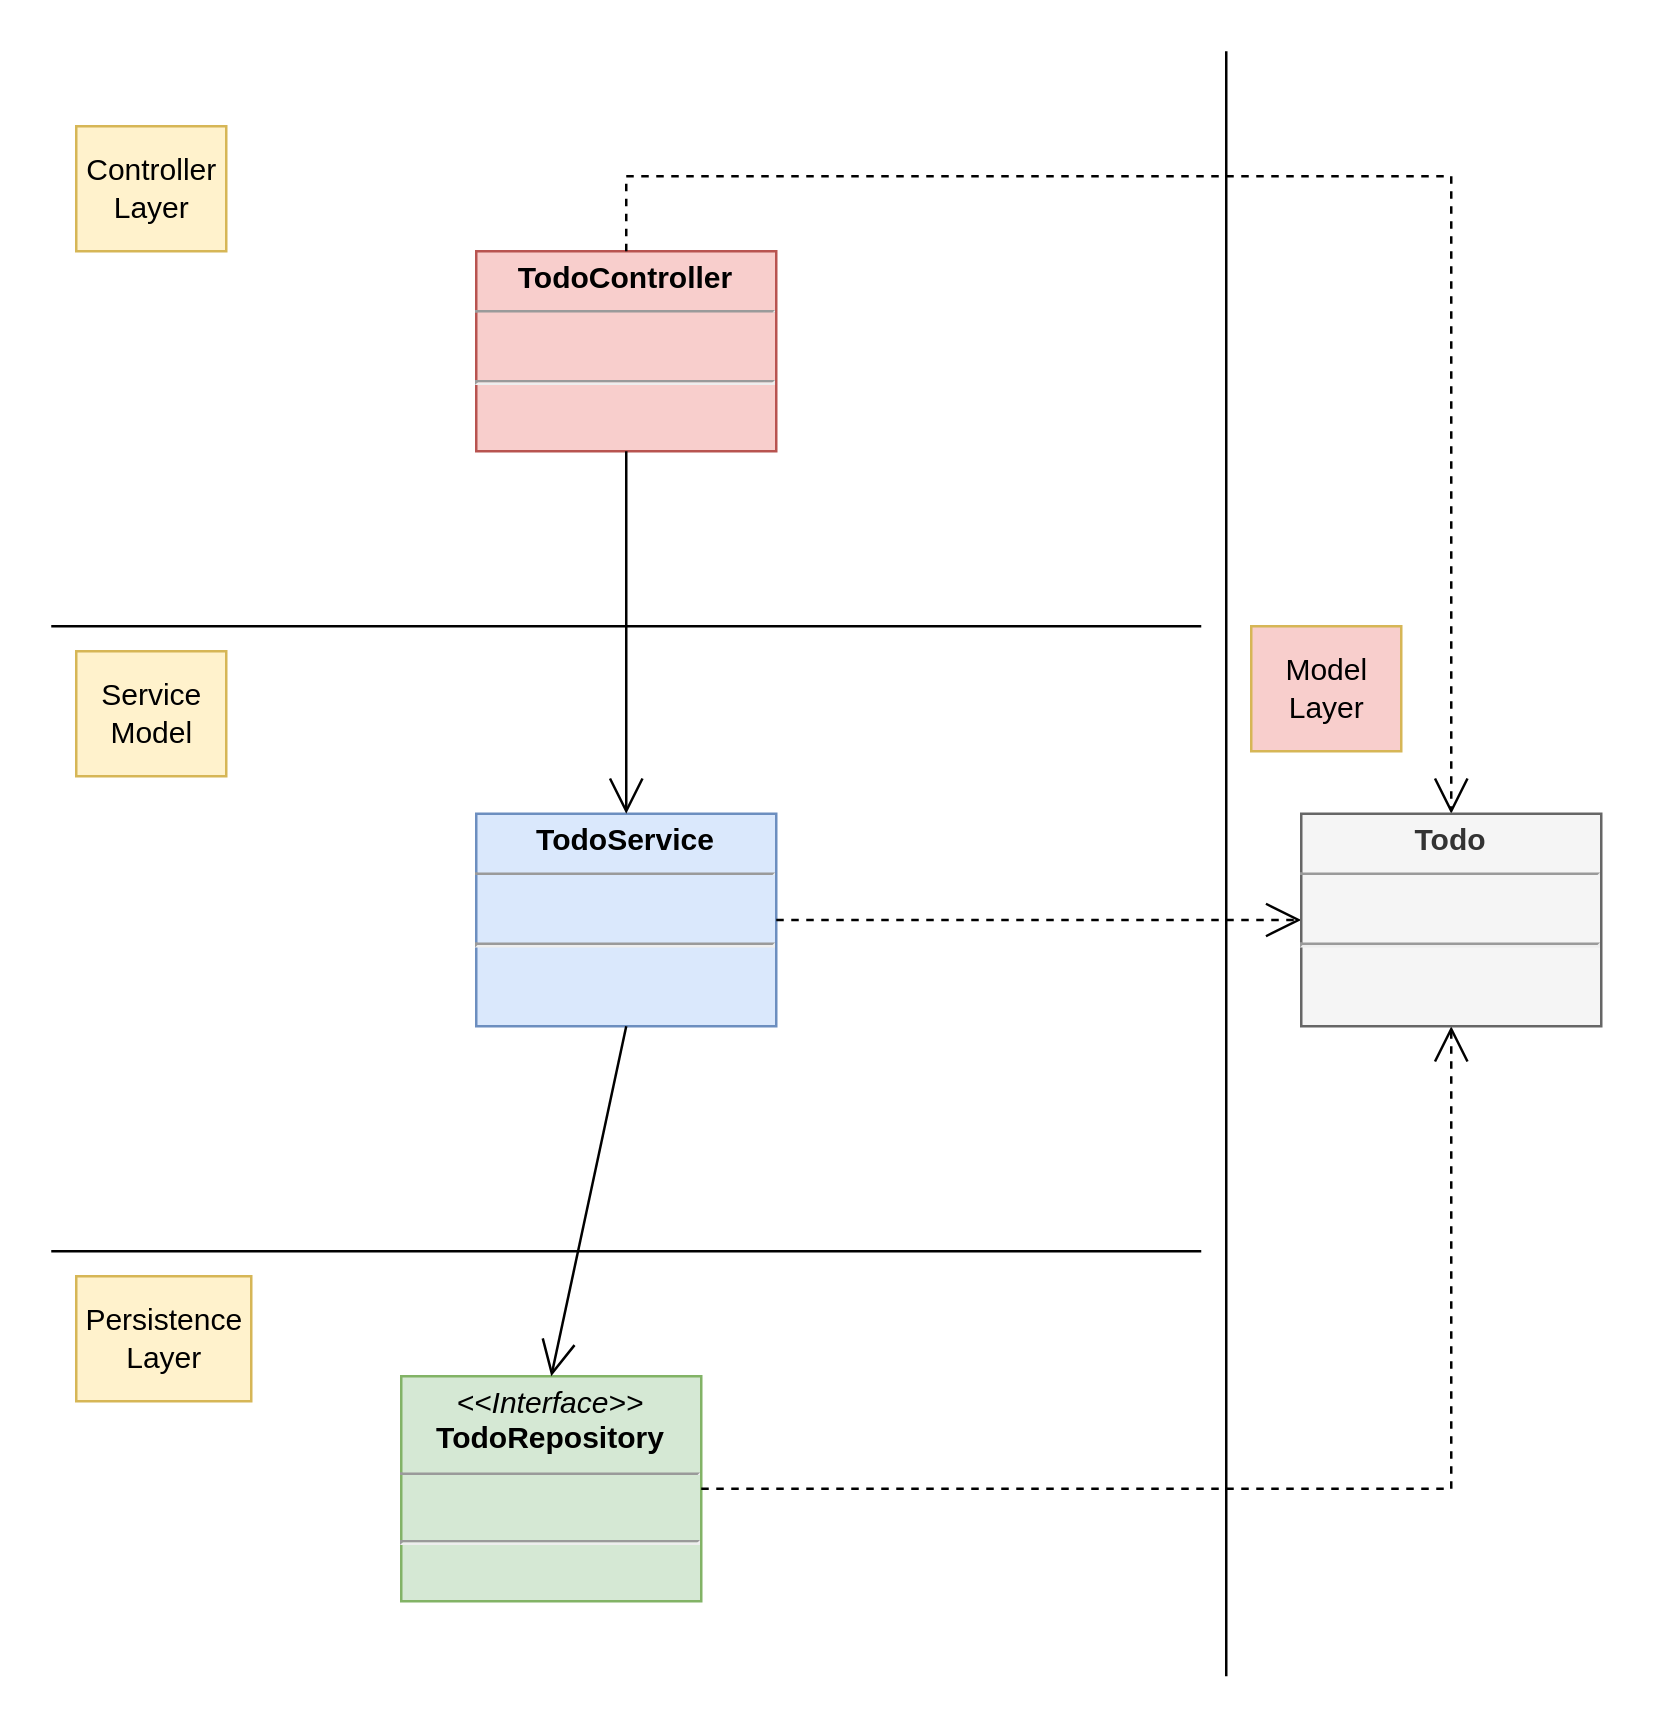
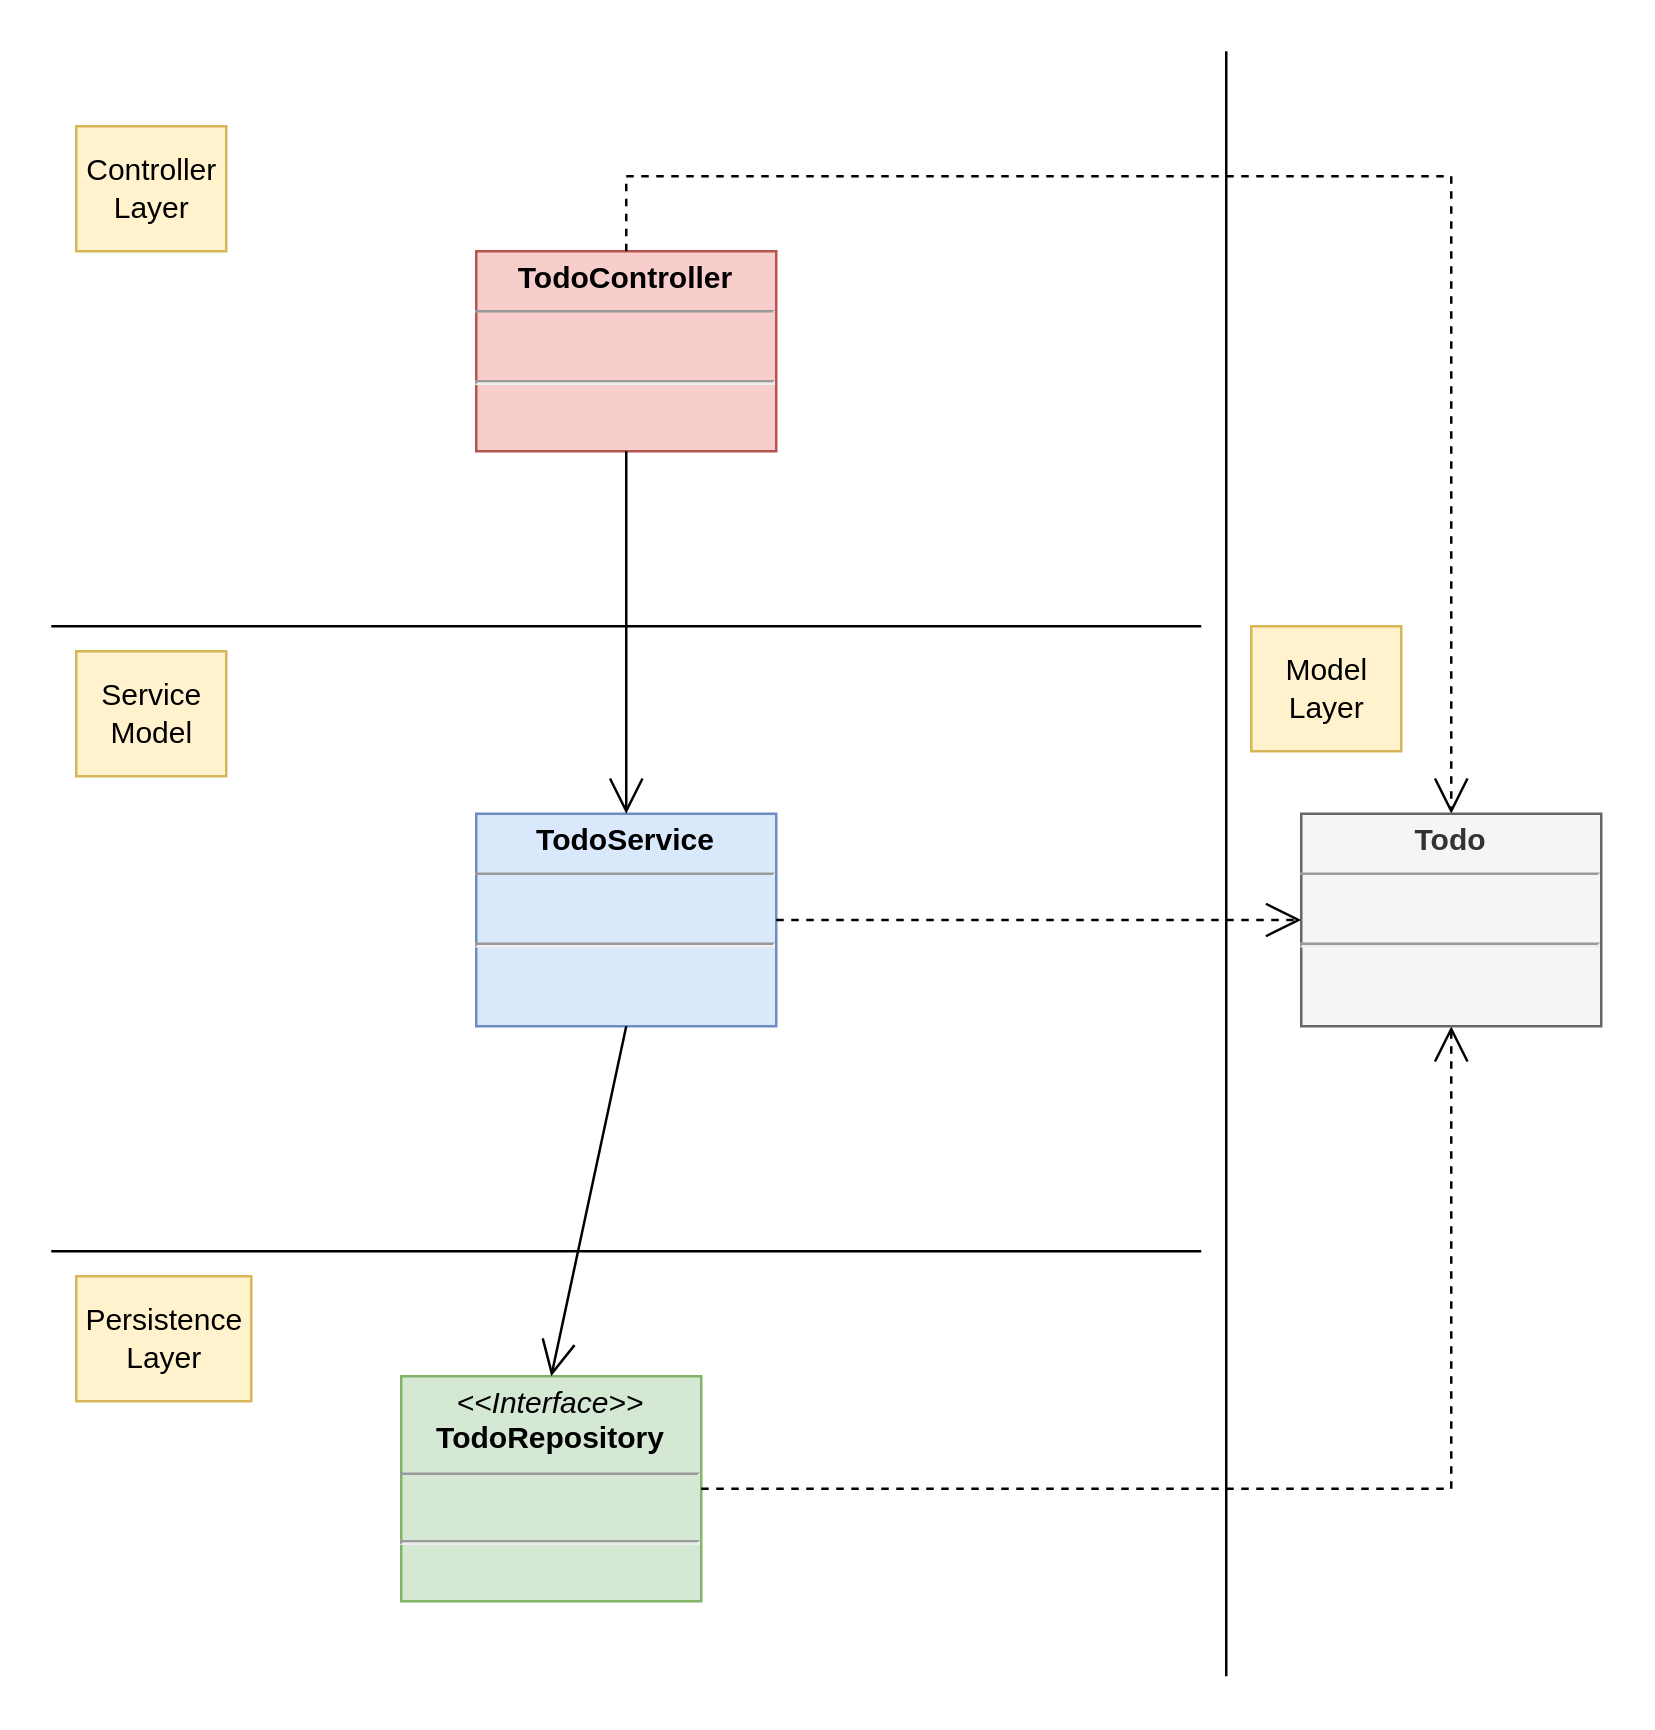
node "Model Layer": fillcolor #f8cecc -> #fff2cc
